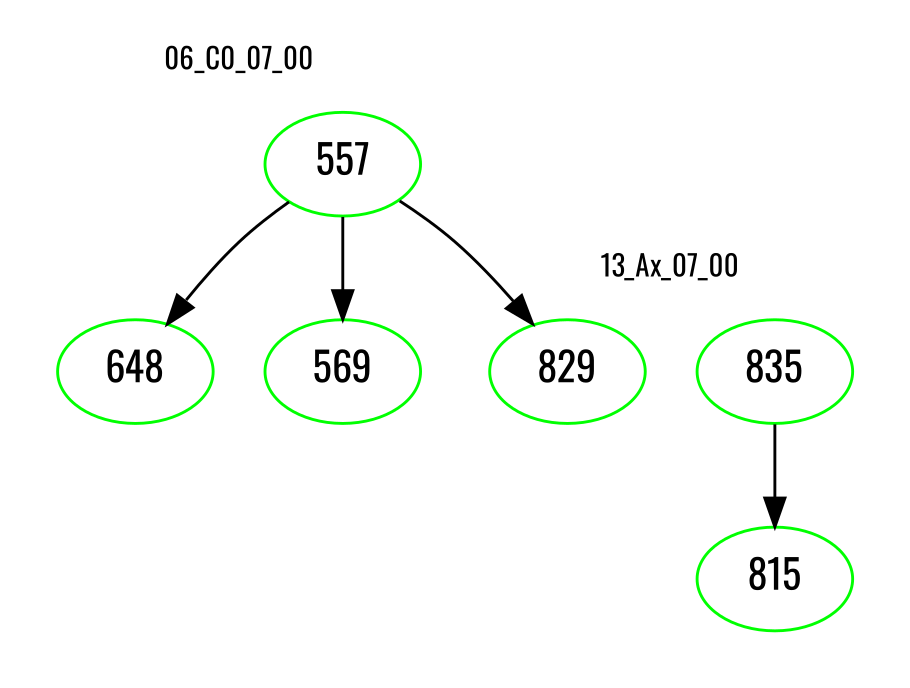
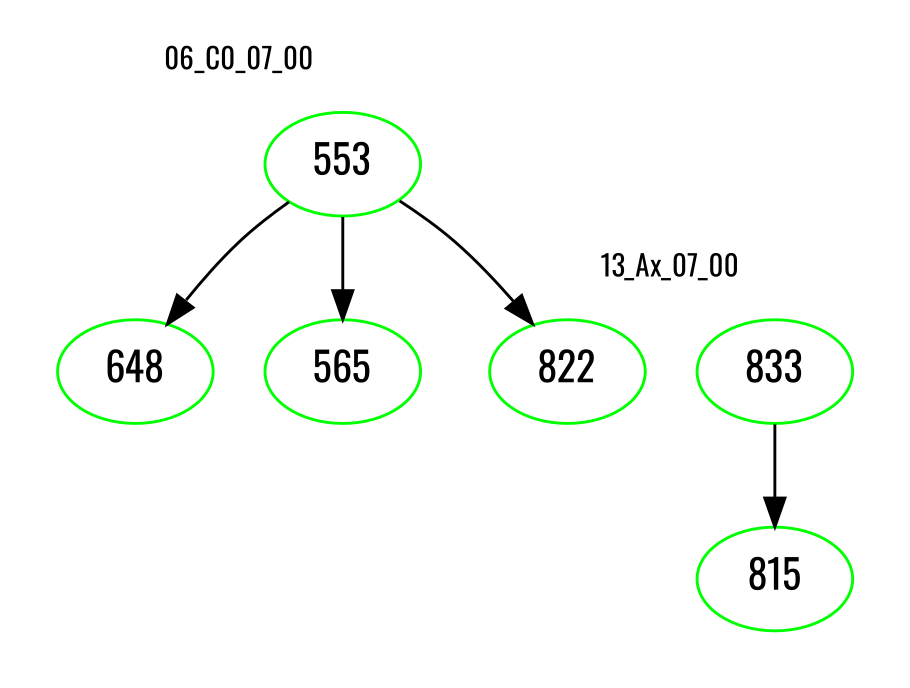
node "557": label "557" -> "553"
node "569": label "569" -> "565"
node "829": label "829" -> "822"
node "835": label "835" -> "833"
